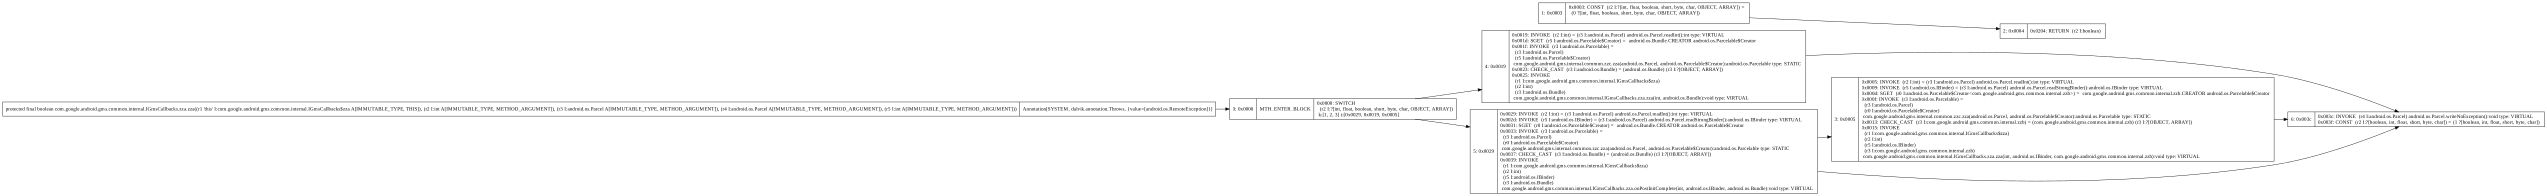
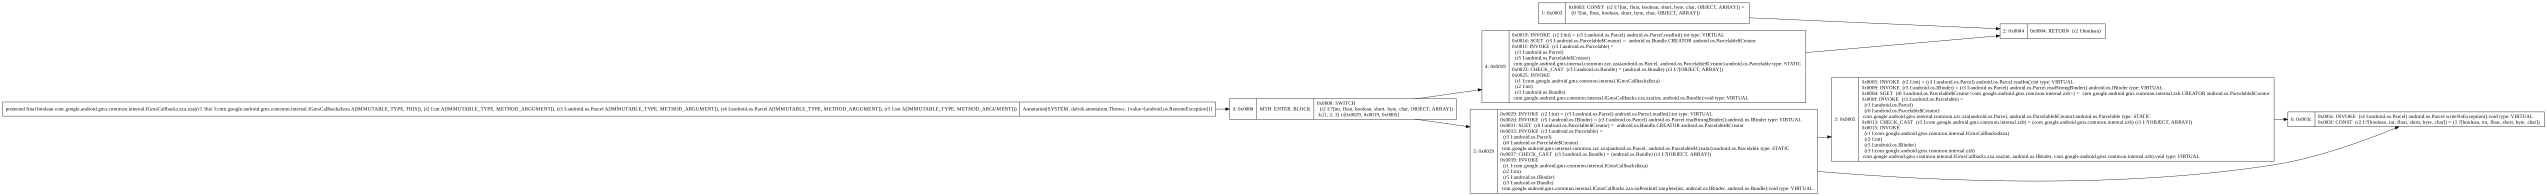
node "2: 0x0004": text "0x0204: RETURN  (r2 I:boolean)" -> "0x0004: RETURN  (r2 I:boolean)"
edge "4: 0x0019" -> "6: 0x003c": now "4: 0x0019" -> "2: 0x0004"
